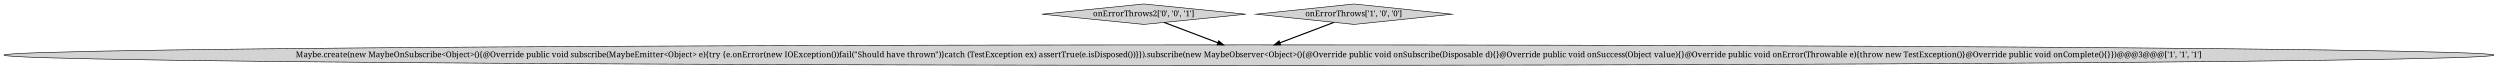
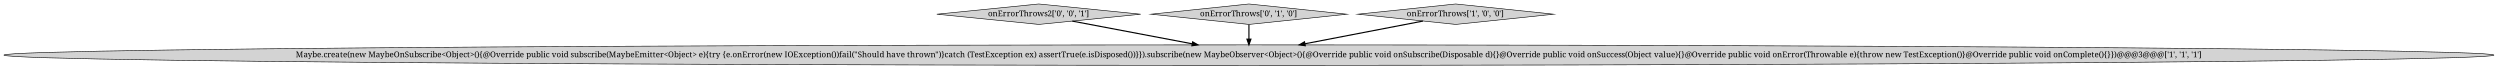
node "onErrorThrows['0', '1', '0']": added
